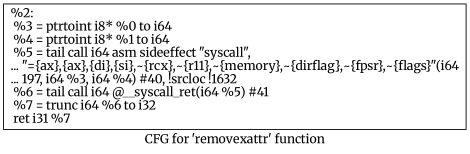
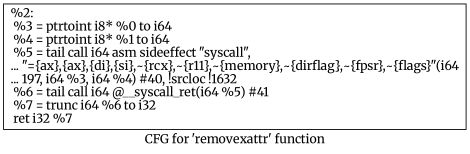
node "%2:": text "ret i31 %7" -> "ret i32 %7"
